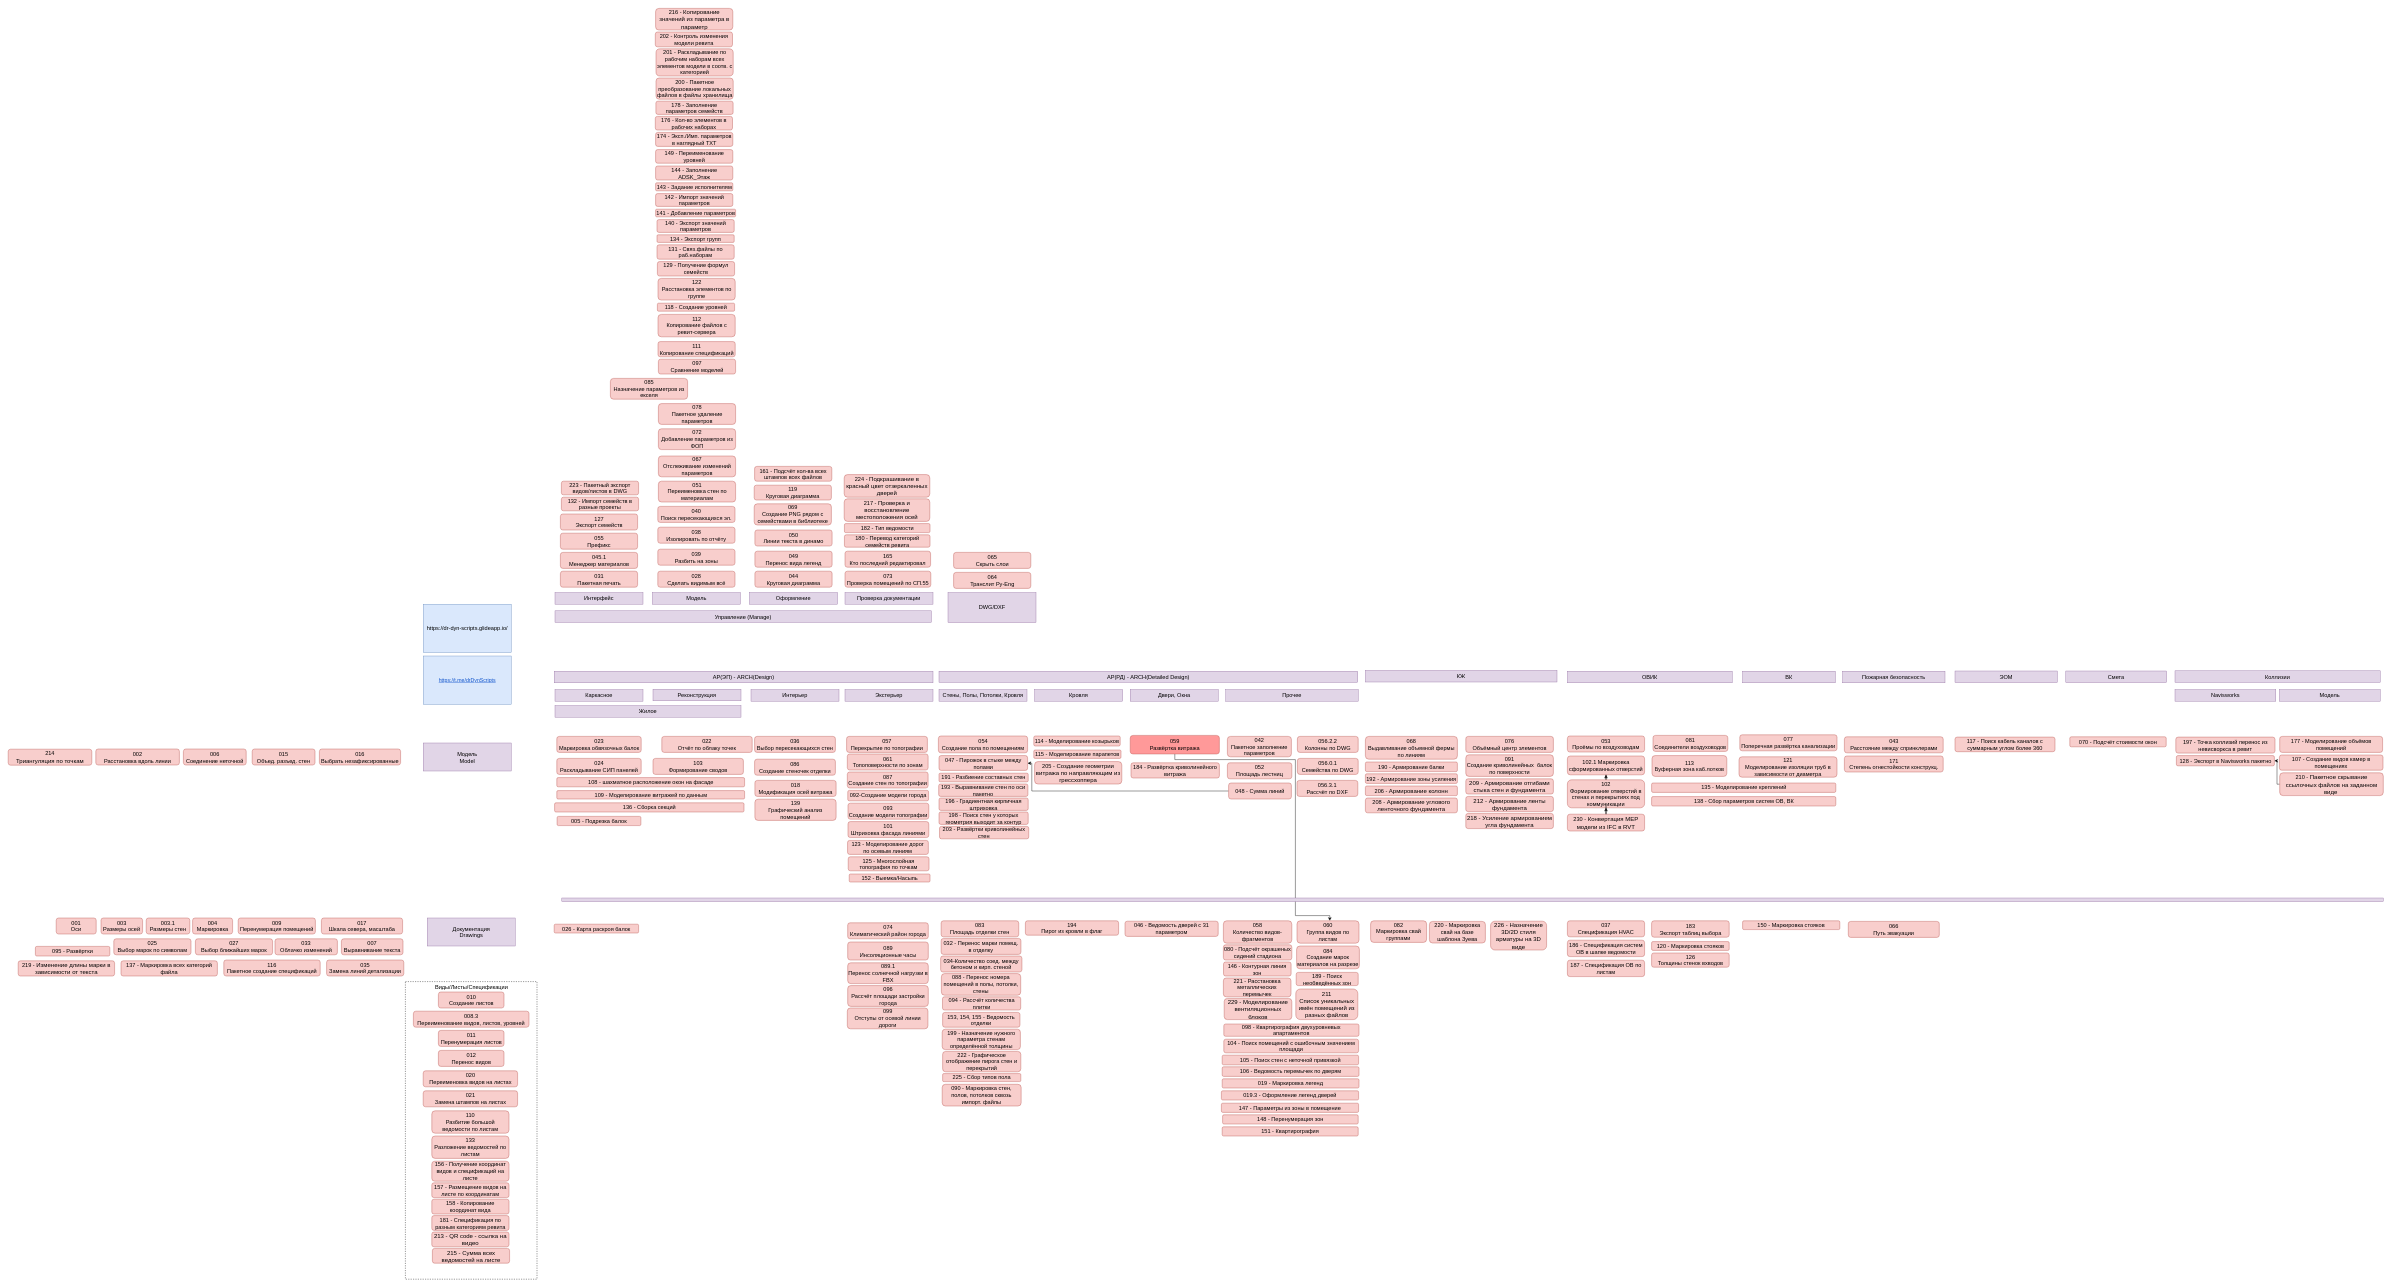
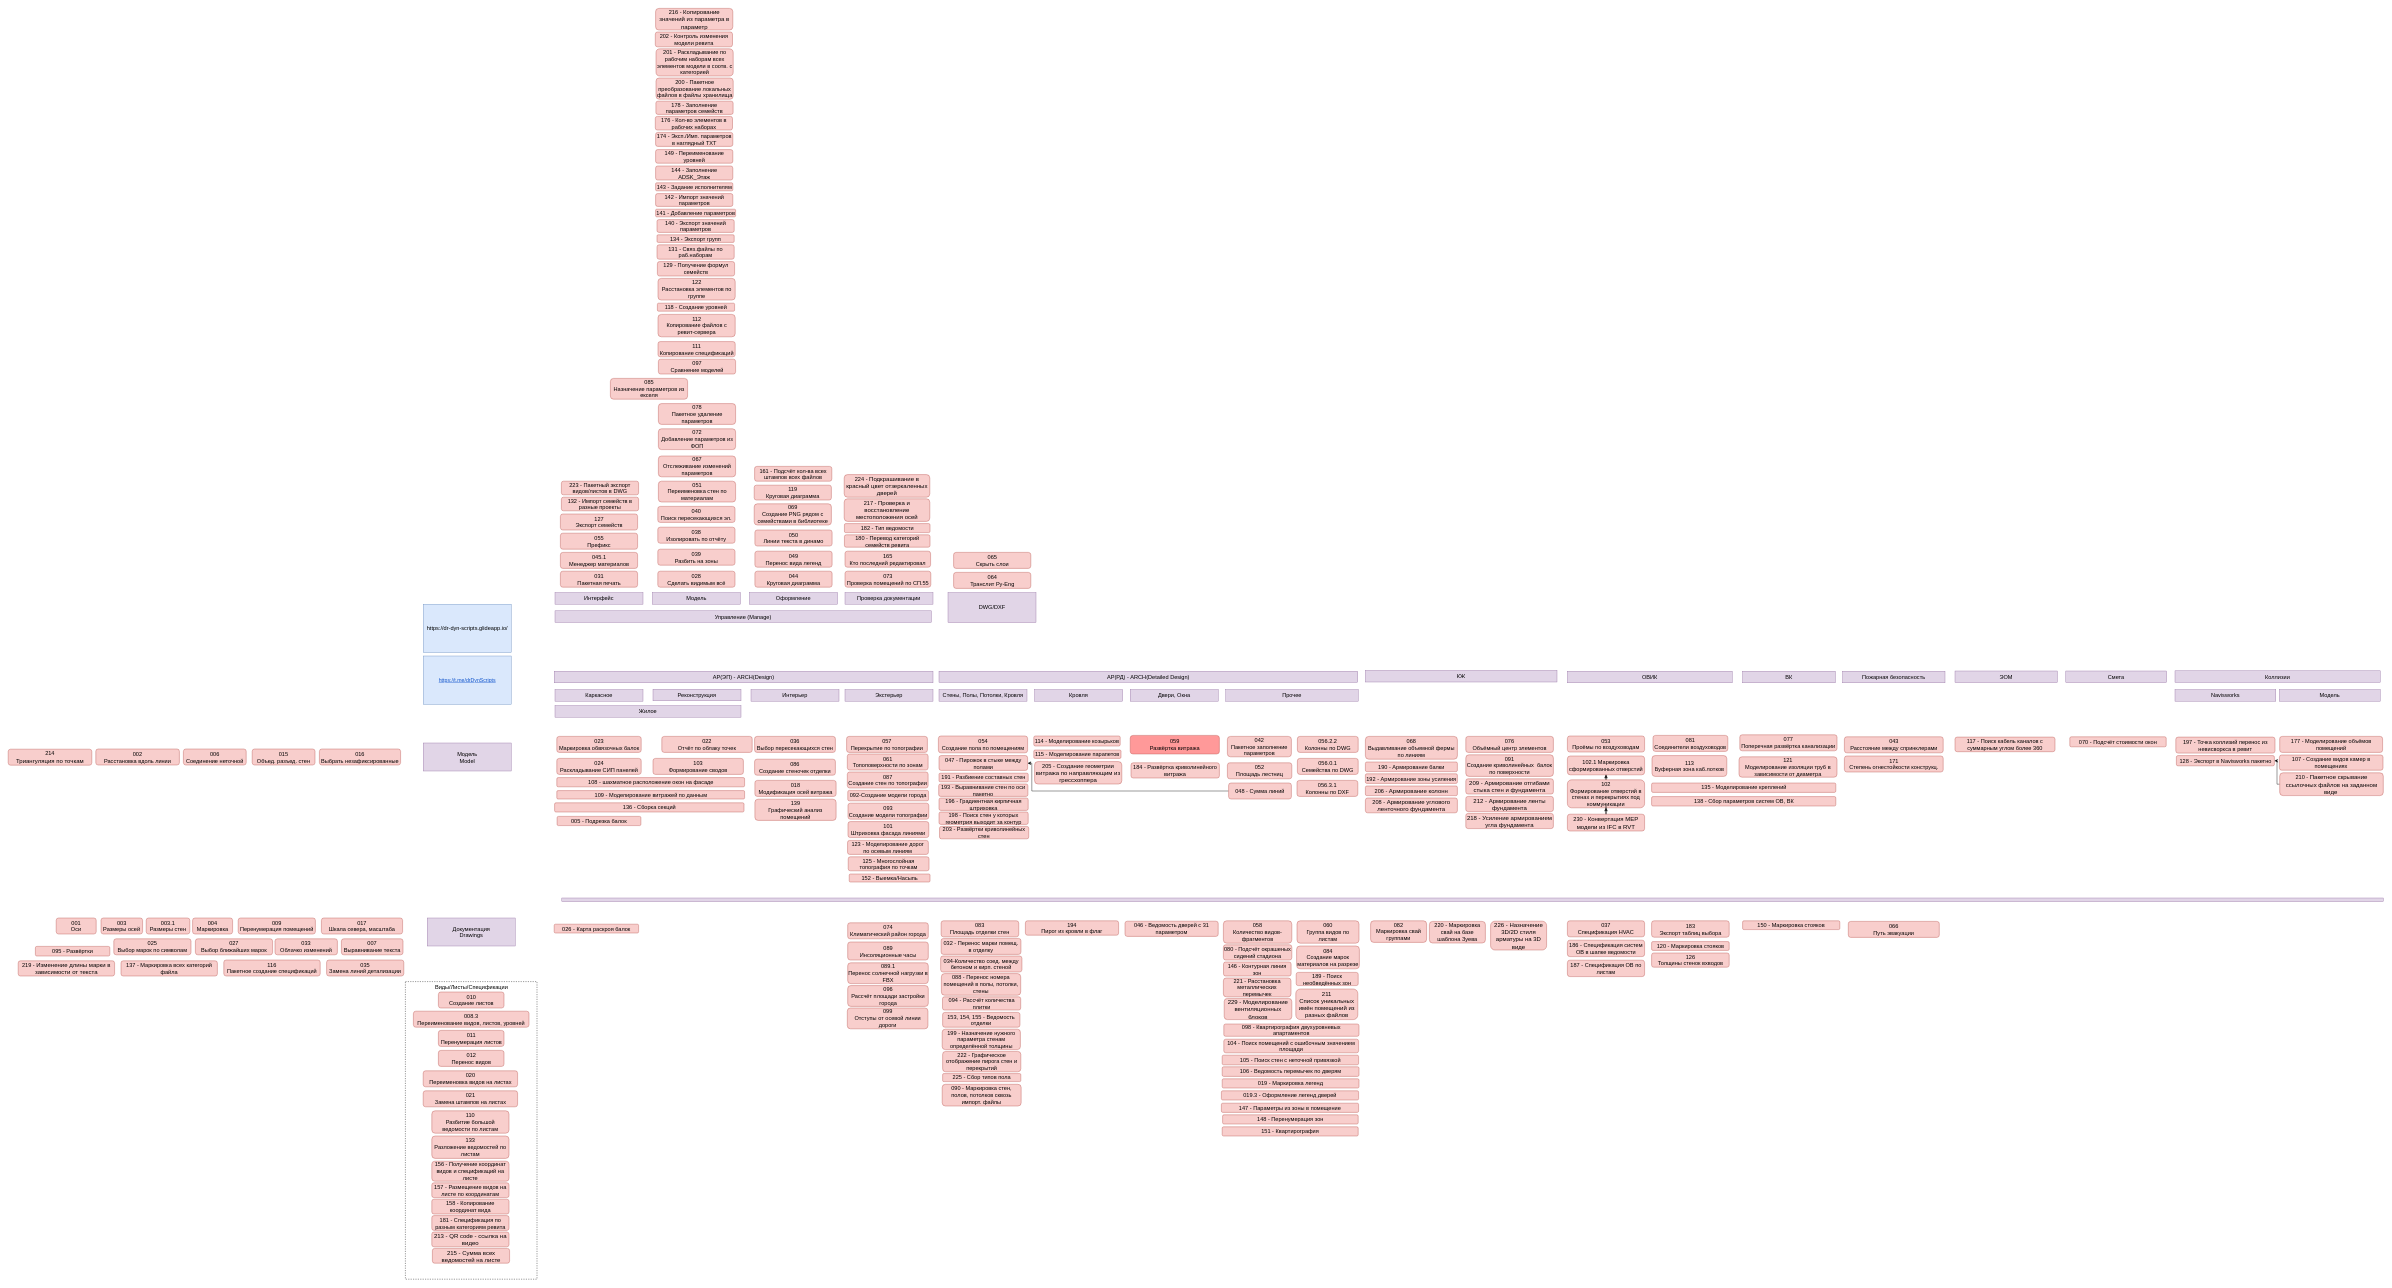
node "056.3.1 Рассчёт по DXF": label "056.3.1 Рассчёт по DXF" -> "056.3.1 Колонны по DXF"
edge "059 Развёртка витража" -> "060 Группа видов по листам": removed
